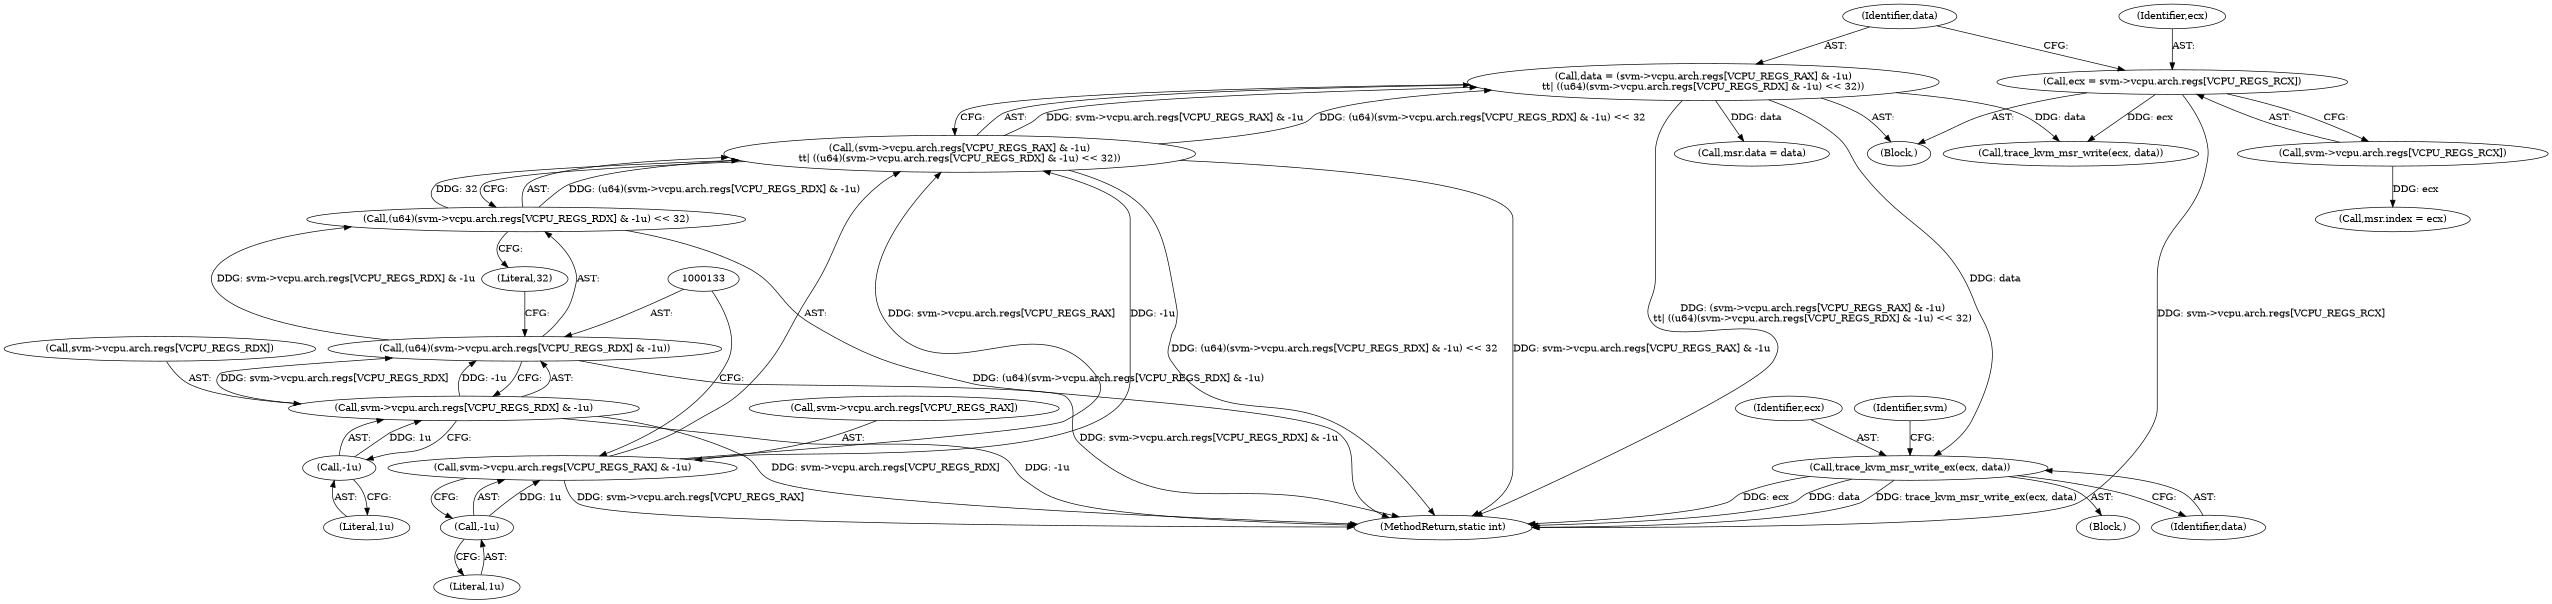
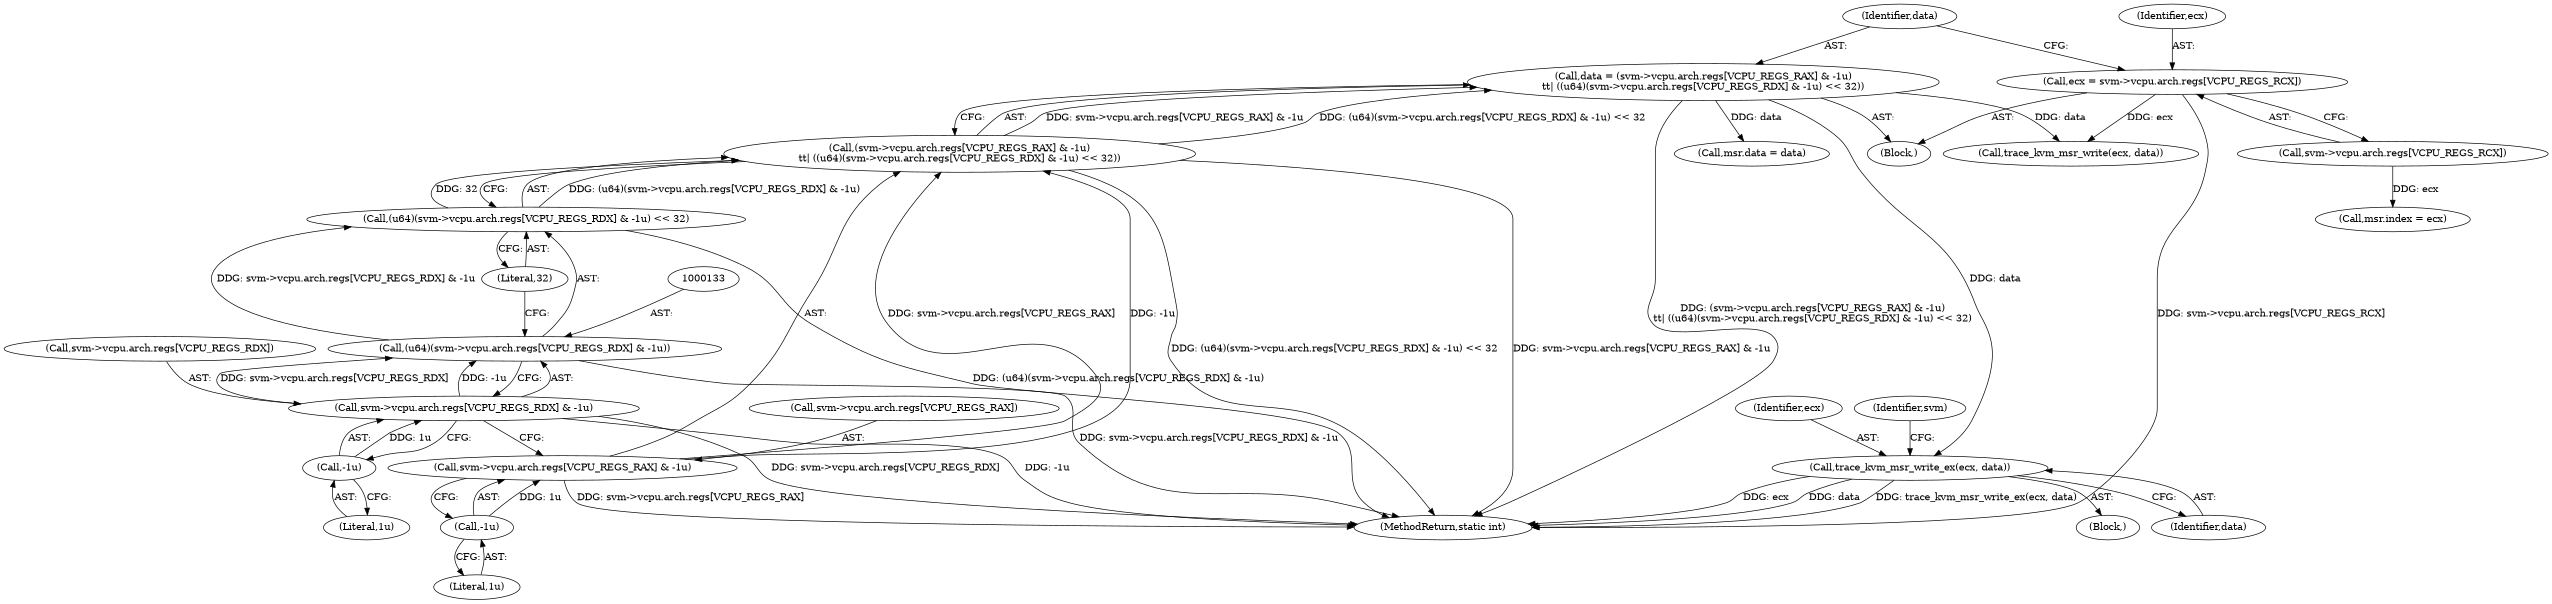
edge "(Literal,32)" -> "(Call,(u64)(svm->vcpu.arch.regs[VCPU_REGS_RDX] & -1u) << 32)": added, label "AST:"
edge "1000133" -> "(Call,svm->vcpu.arch.regs[VCPU_REGS_RAX] & -1u)": now "(Call,svm->vcpu.arch.regs[VCPU_REGS_RDX] & -1u)" -> "(Call,svm->vcpu.arch.regs[VCPU_REGS_RAX] & -1u)"
